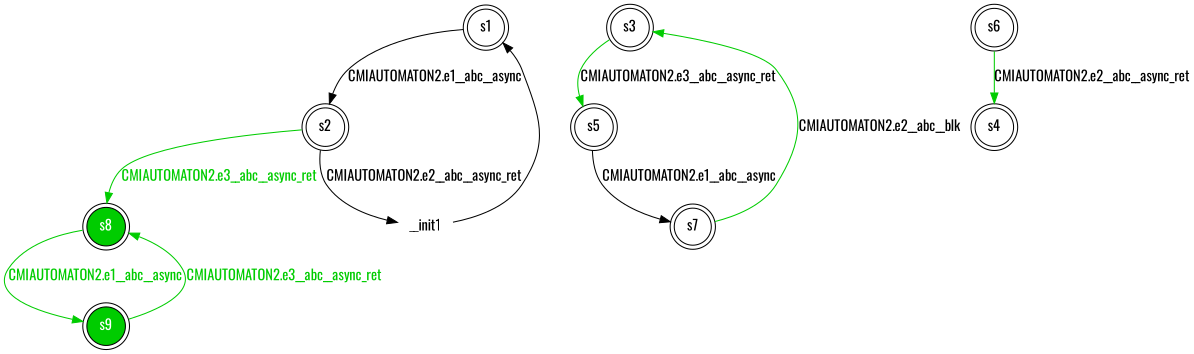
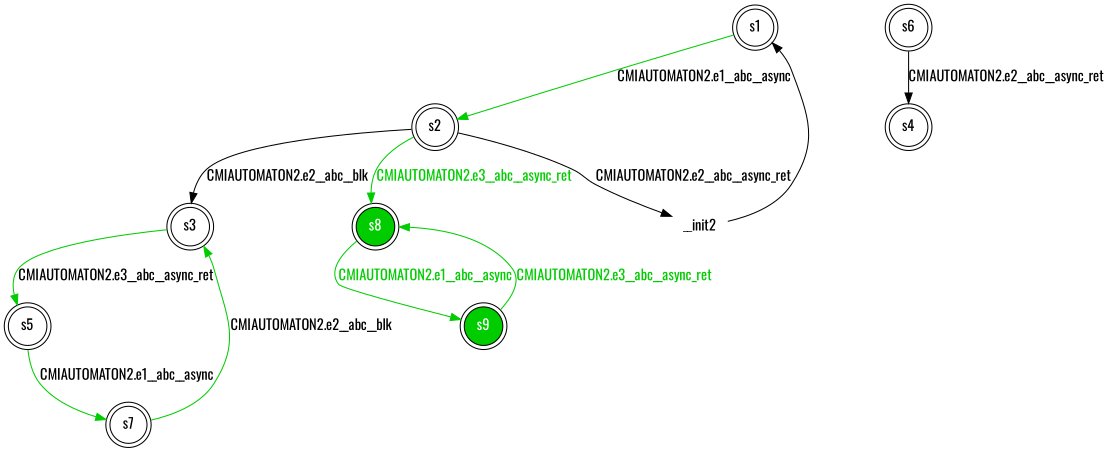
edge "s1" -> "s2": color black -> #00cc00
edge "s6" -> "s4": color #00cc00 -> black
edge "s2" -> "s3": added, label "CMIAUTOMATON2.e2__abc__blk"
edge "s5" -> "s7": color black -> #00cc00
node "__init1": label "__init1" -> "__init2"
